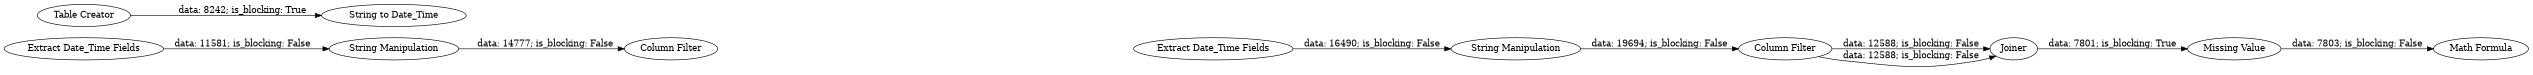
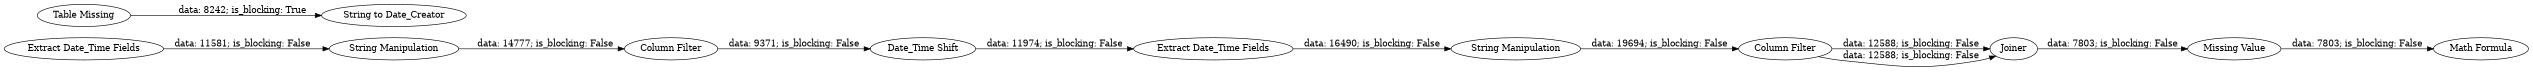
node "Table Creator": label "Table Creator" -> "Table Missing"
node "String to Date_Time": label "String to Date_Time" -> "String to Date_Creator"
edge "Joiner" -> "Missing Value": label "data: 7801; is_blocking: True" -> "data: 7803; is_blocking: False"
node "Date_Time Shift": added
